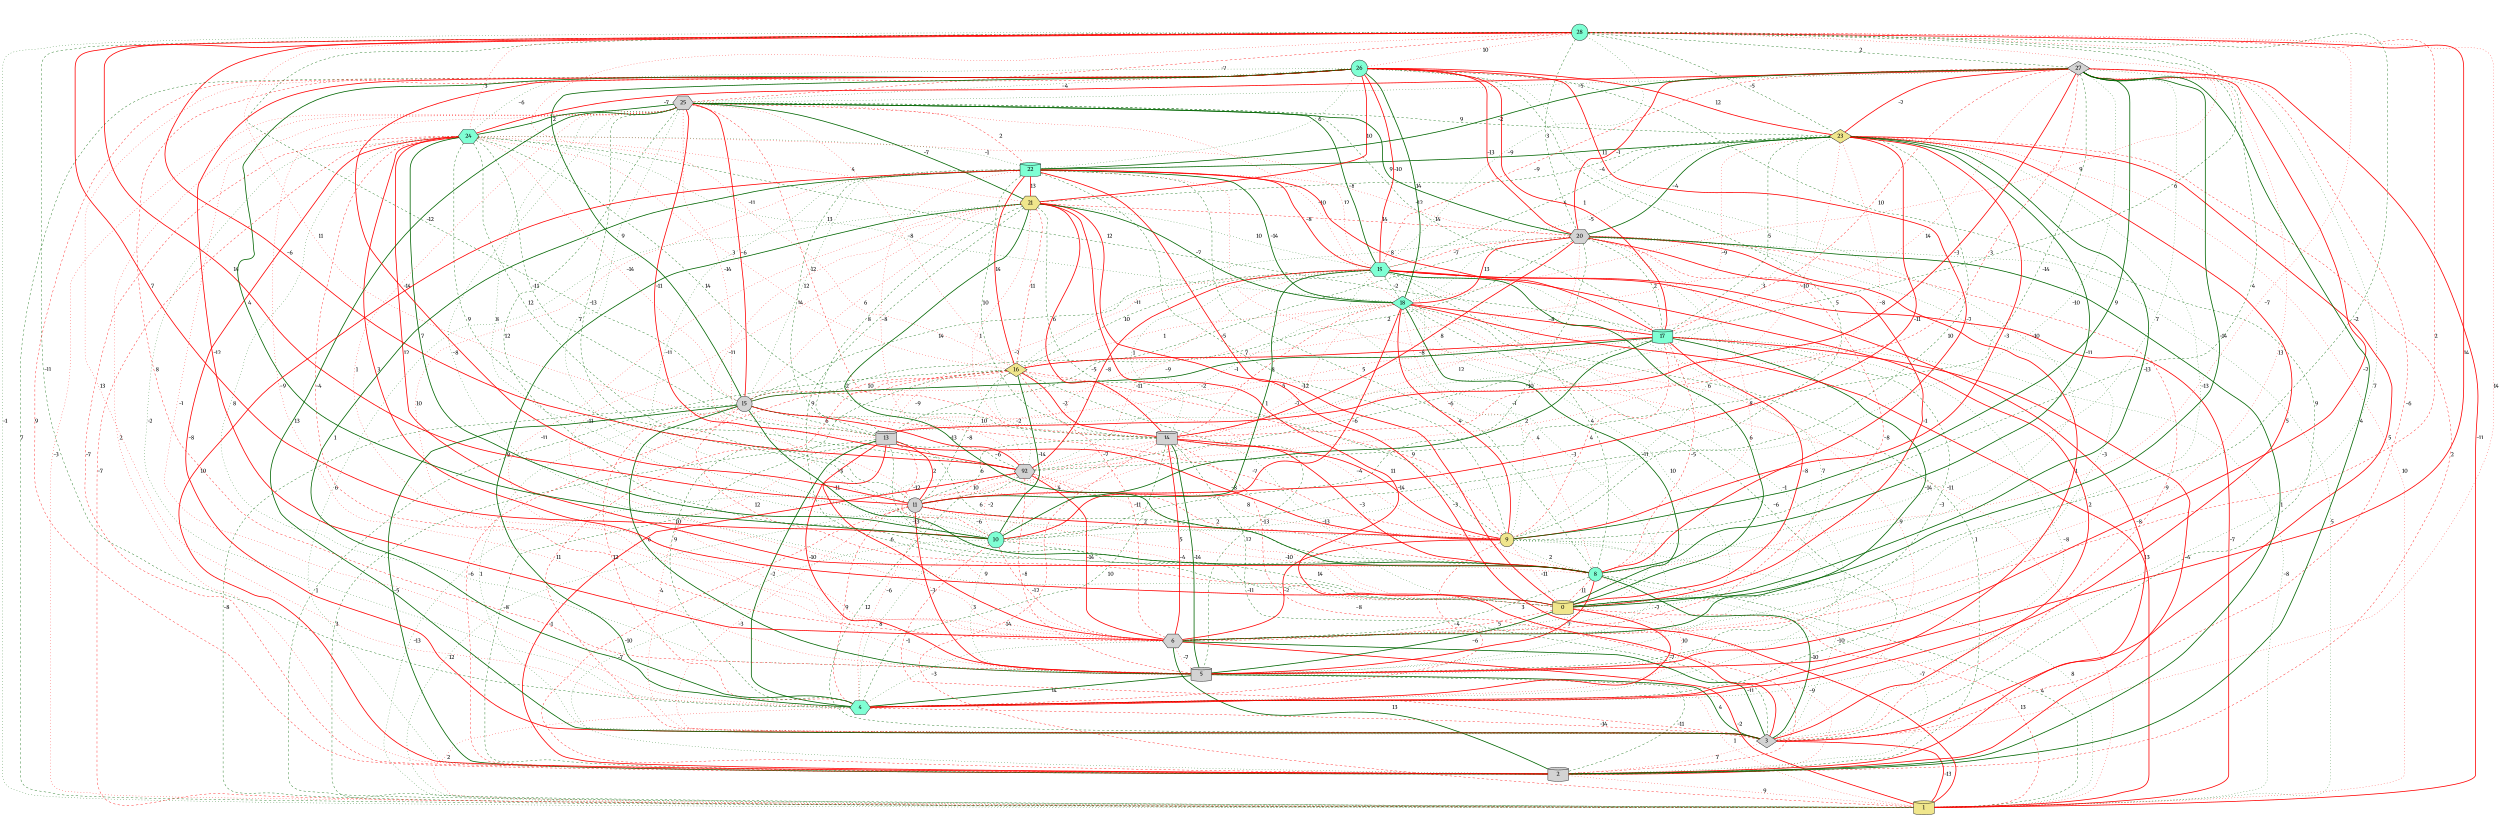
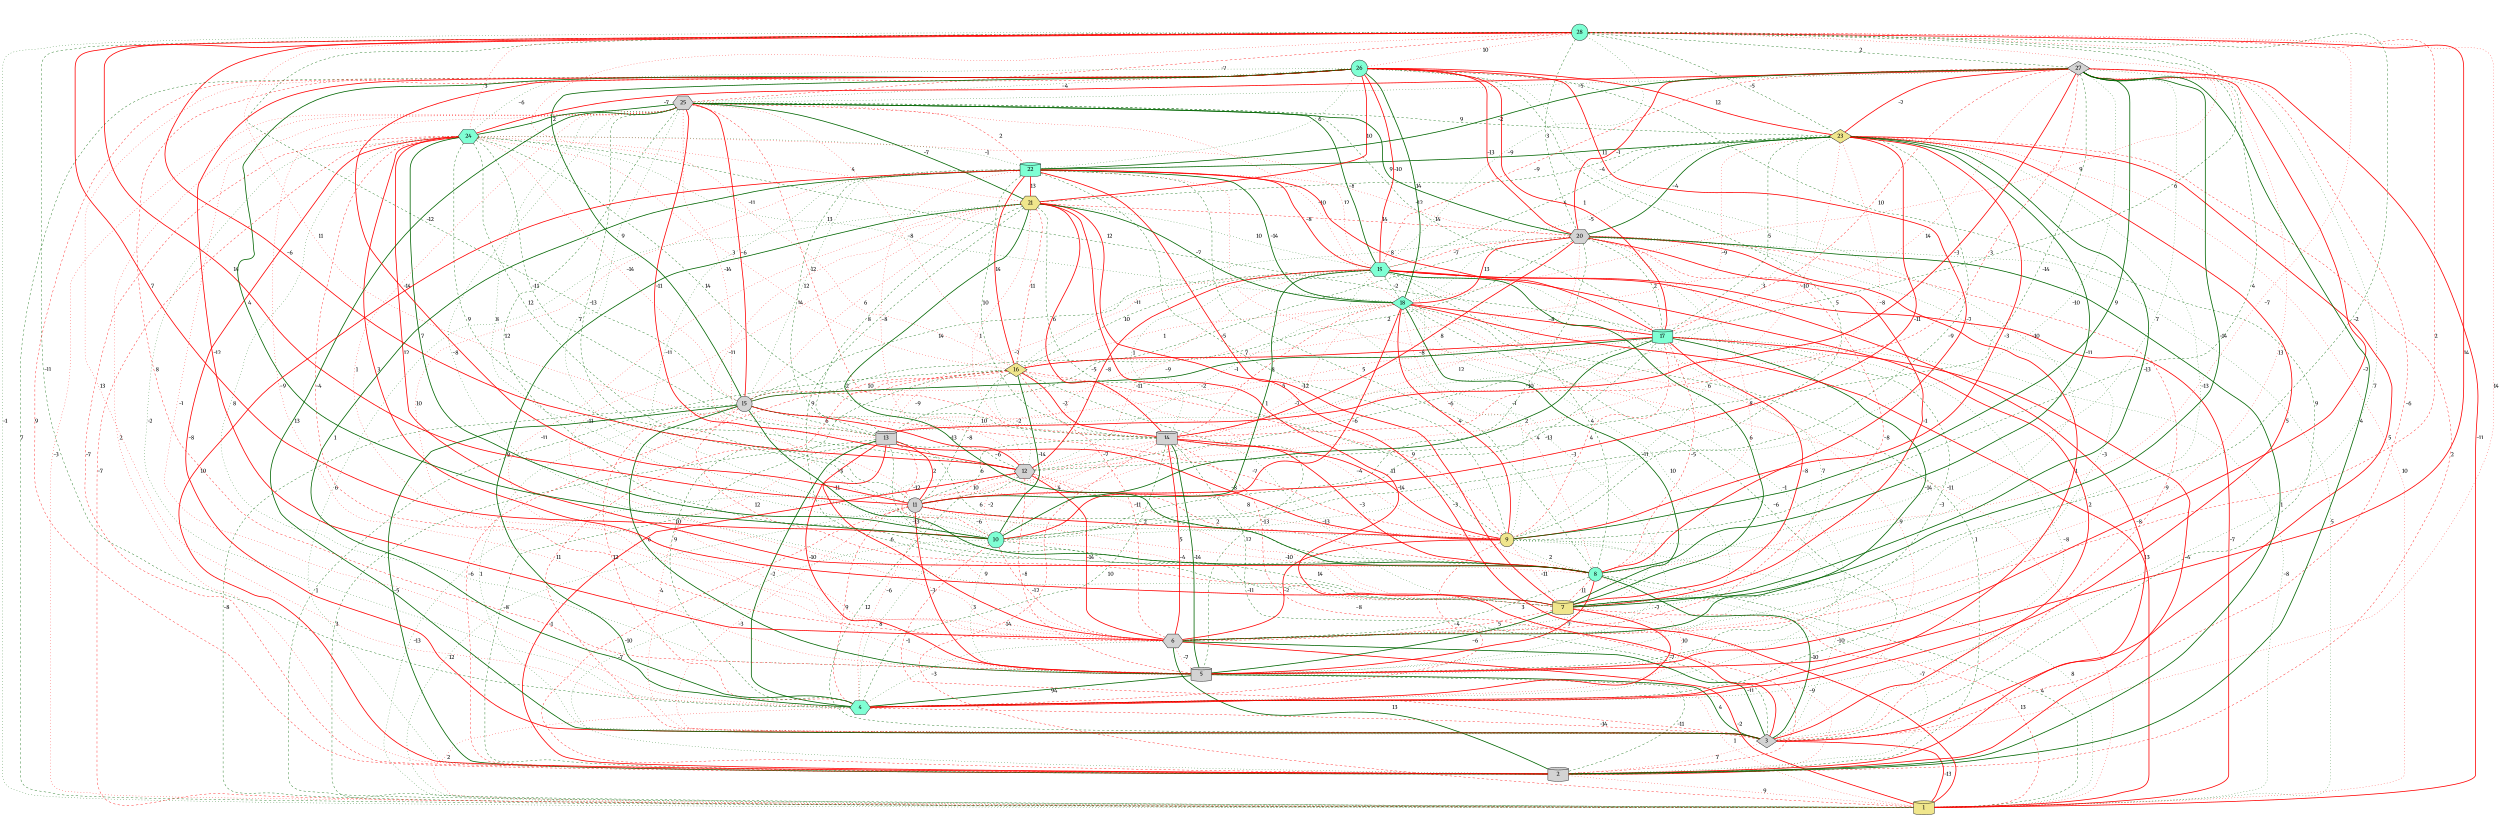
edge "23" -- "10": label "10" -> "-9"
node "92": label "92" -> "12"
edge "17" -- "10": added, label "-13"
node "0": label "0" -> "7"
edge "5" -- "4": label "14" -> "94"
